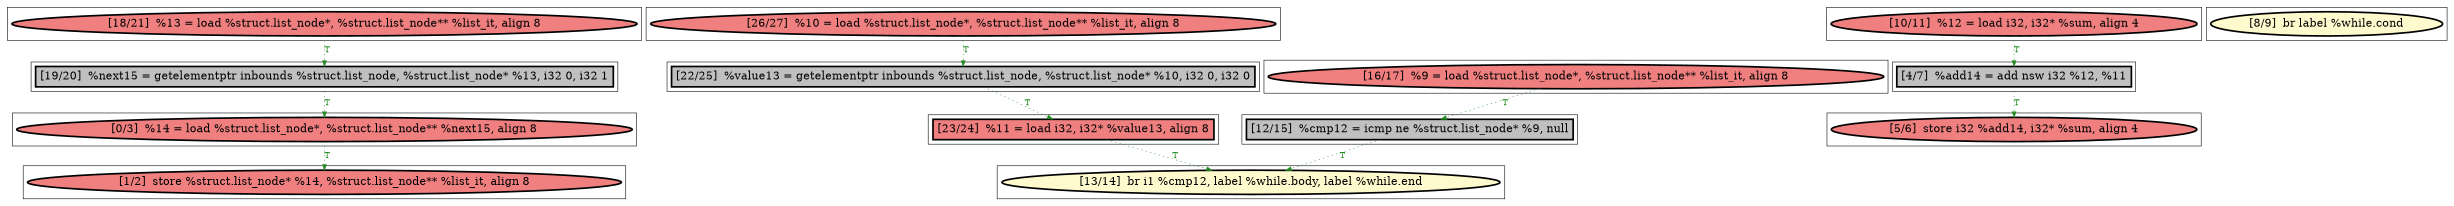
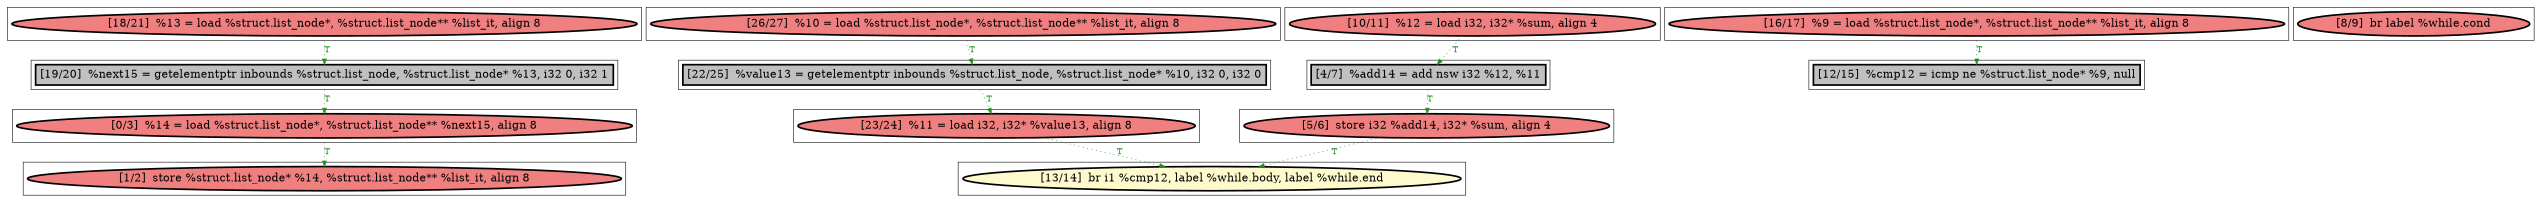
node "[8/9]  br label %while.cond": fillcolor lemonchiffon -> lightcoral
node "[23/24]  %11 = load i32, i32* %value13, align 8": shape box -> ellipse
edge "[12/15]  %cmp12 = icmp ne %struct.list_node* %9, null" -> "[13/14]  br i1 %cmp12, label %while.body, label %while.end": now "[5/6]  store i32 %add14, i32* %sum, align 4" -> "[13/14]  br i1 %cmp12, label %while.body, label %while.end"
